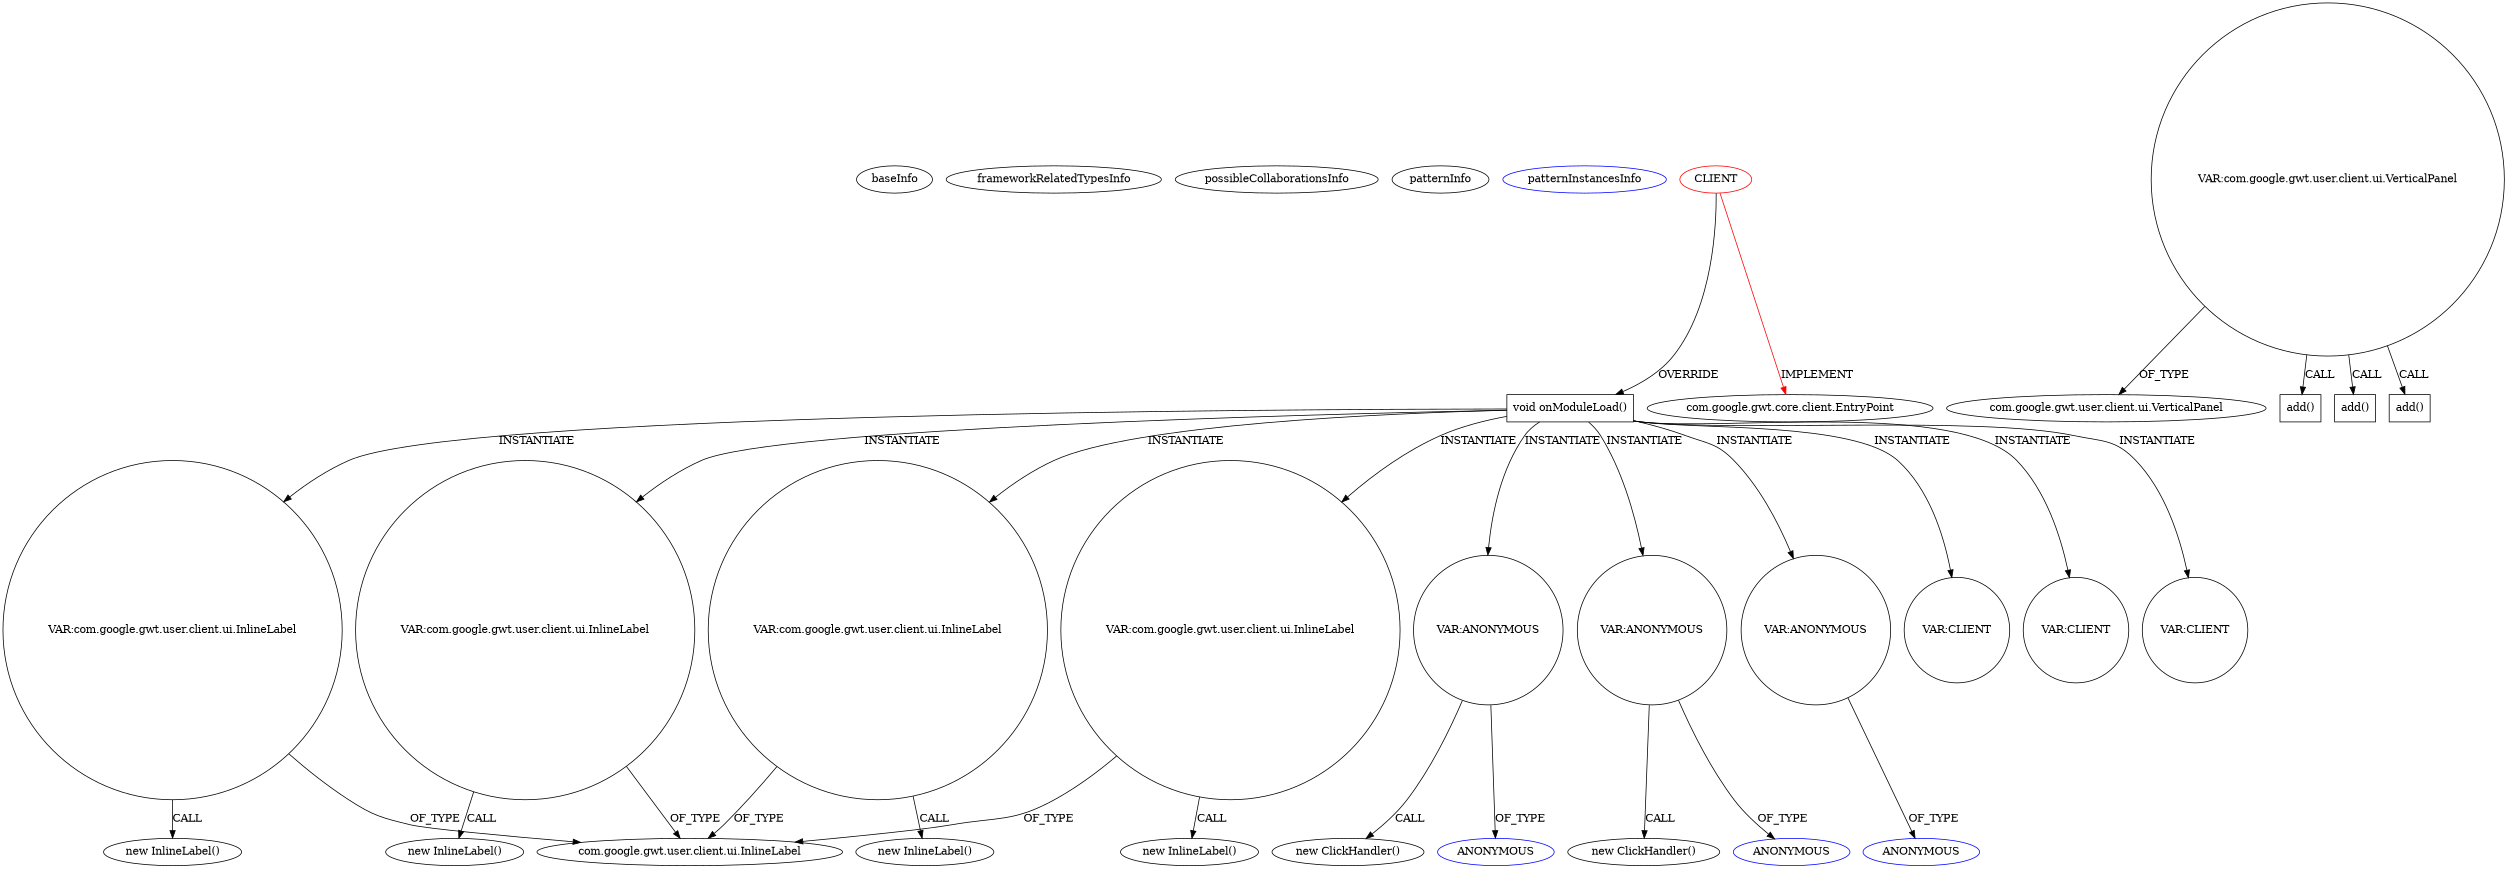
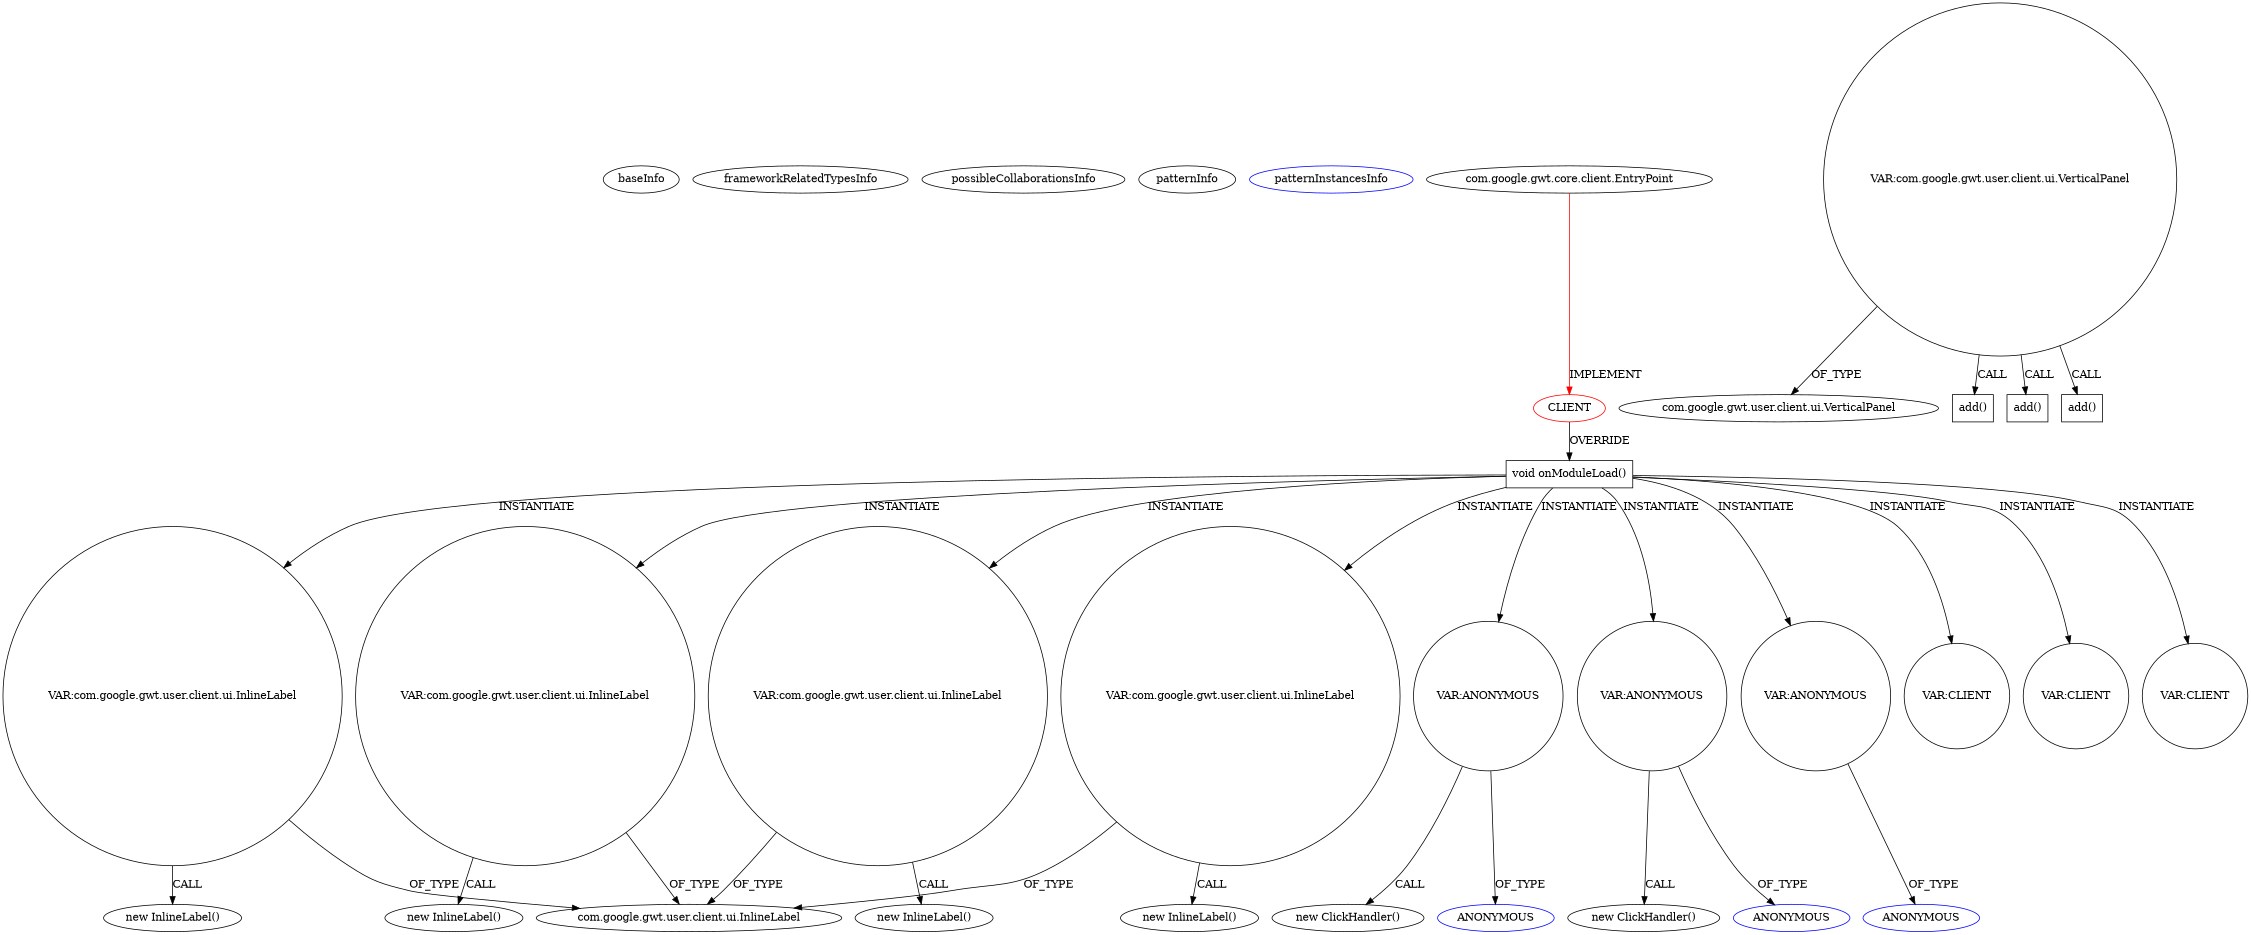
edge "CLIENT" -> "com.google.gwt.core.client.EntryPoint": reversed
